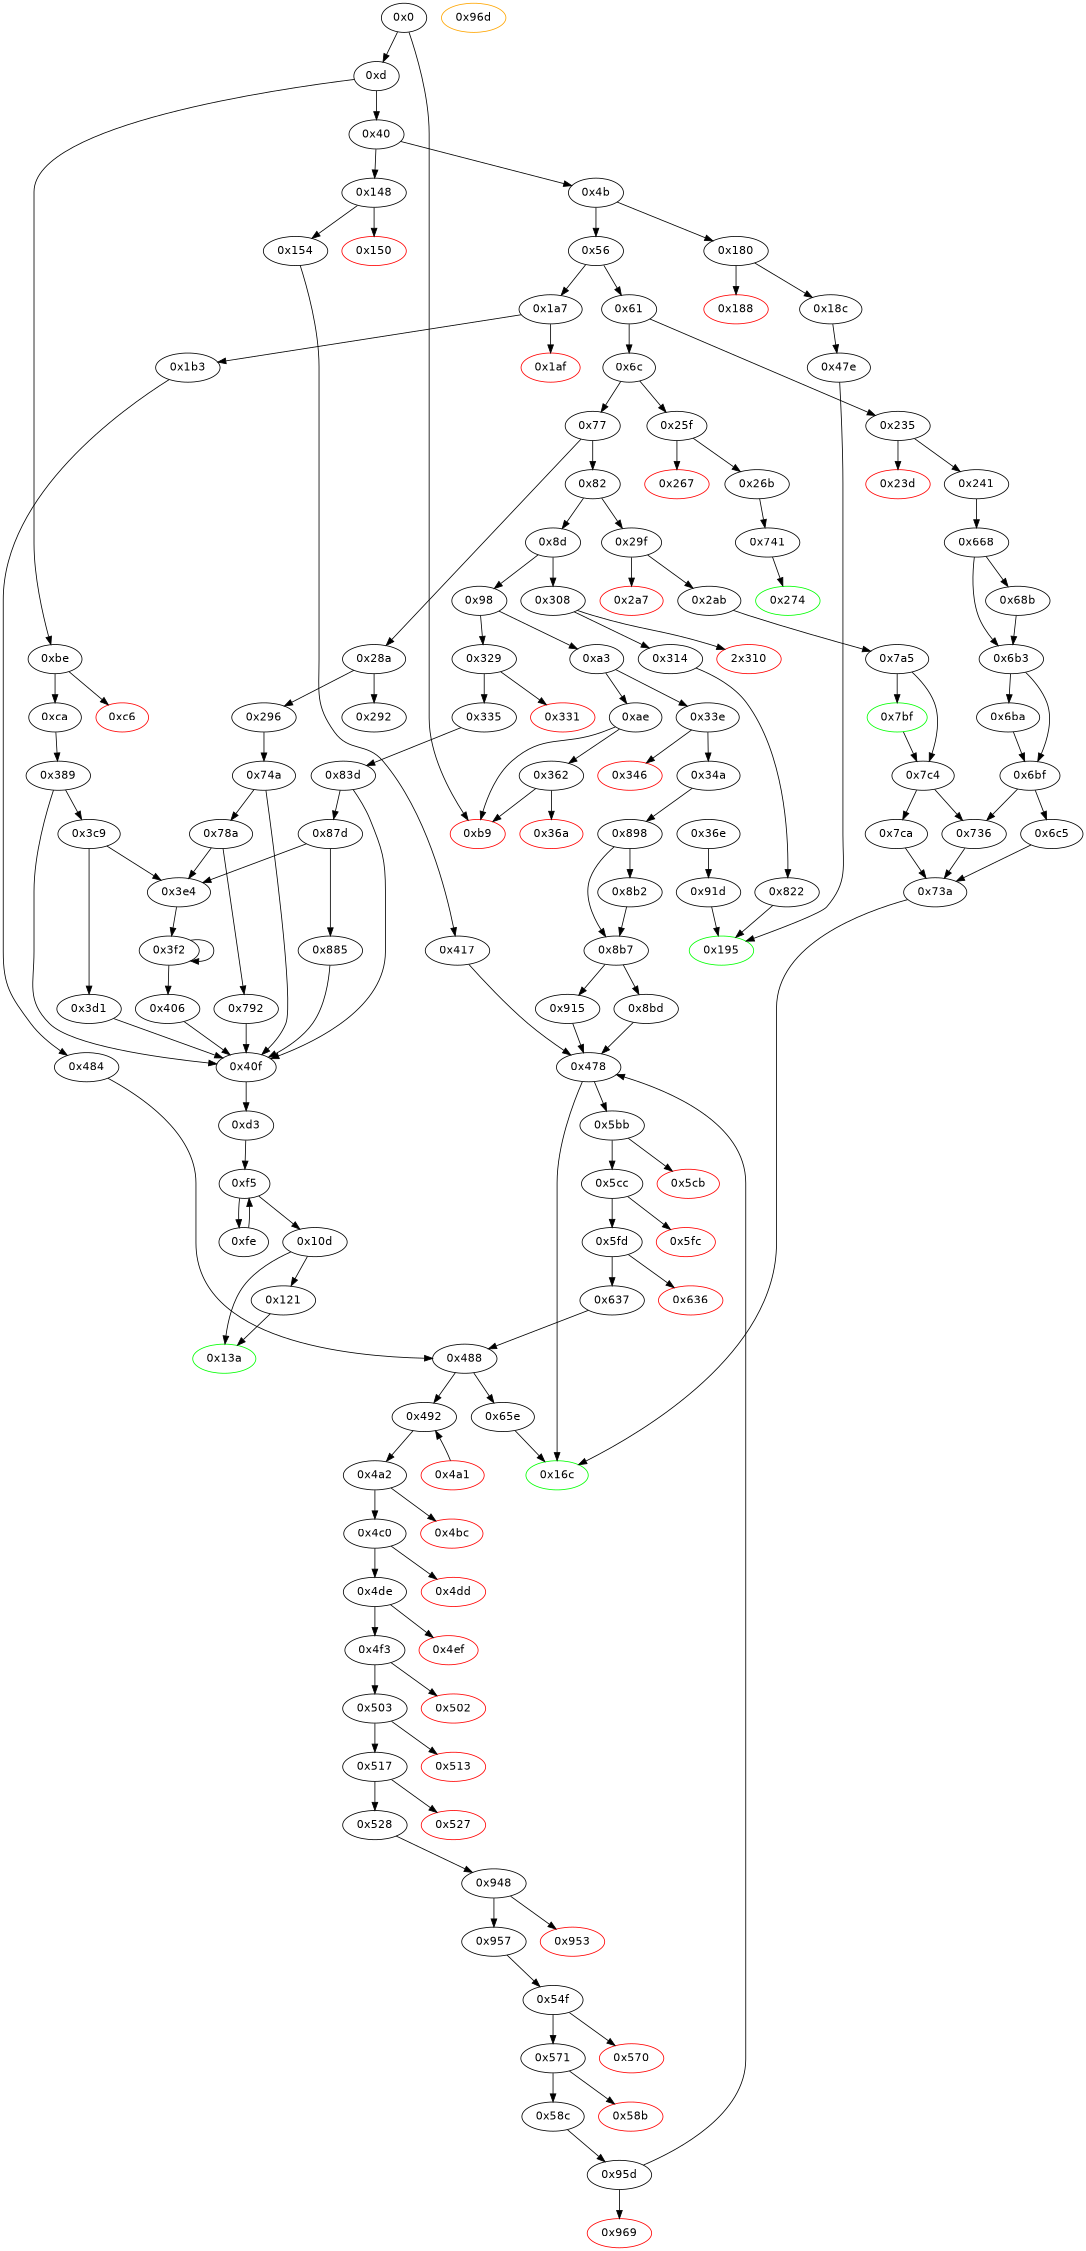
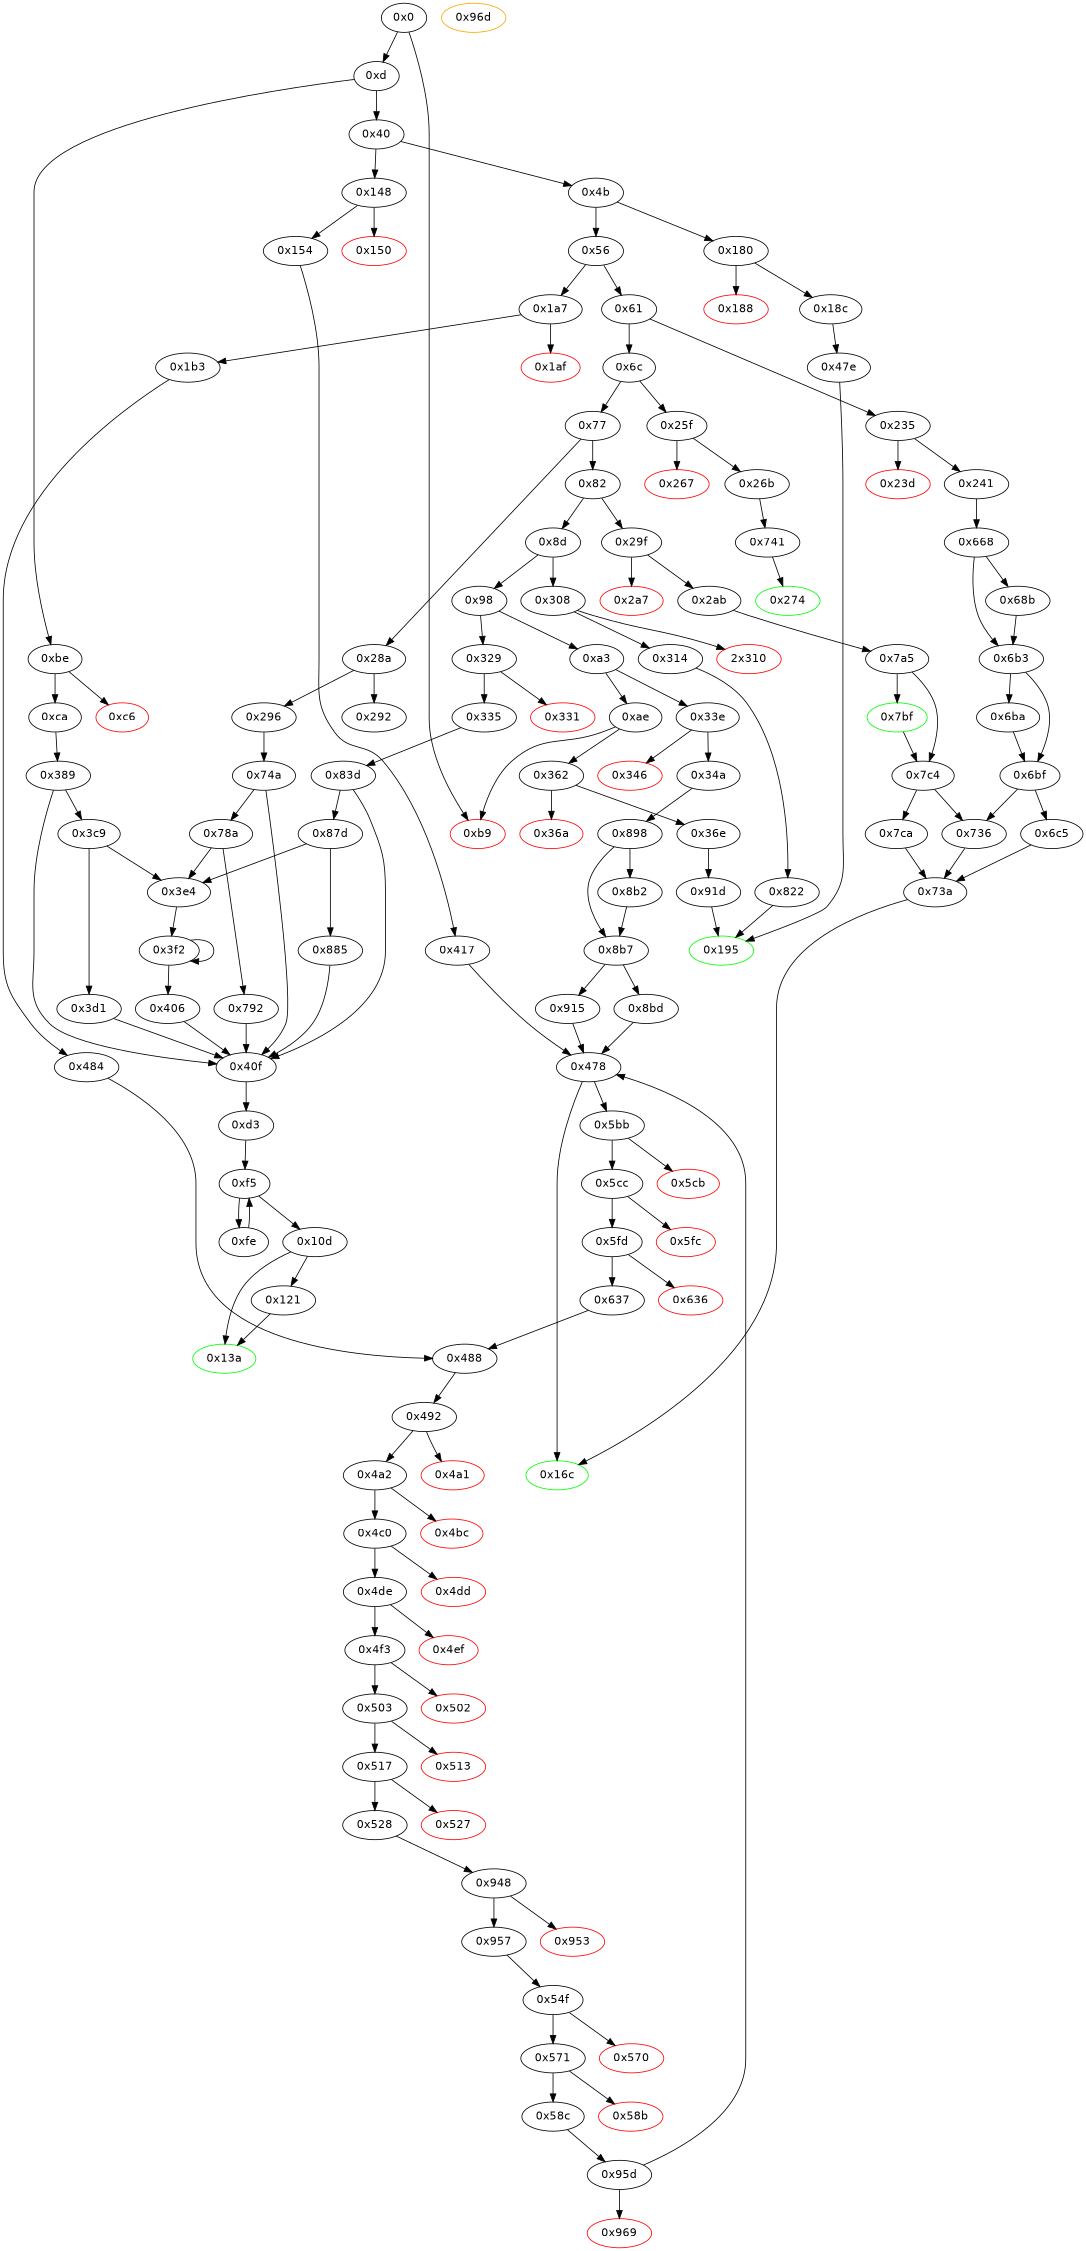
edge "0x362" -> "0xb9": now "0x362" -> "0x36e"
node "0x65e": removed
edge "0x4a1" -> "0x492": reversed
